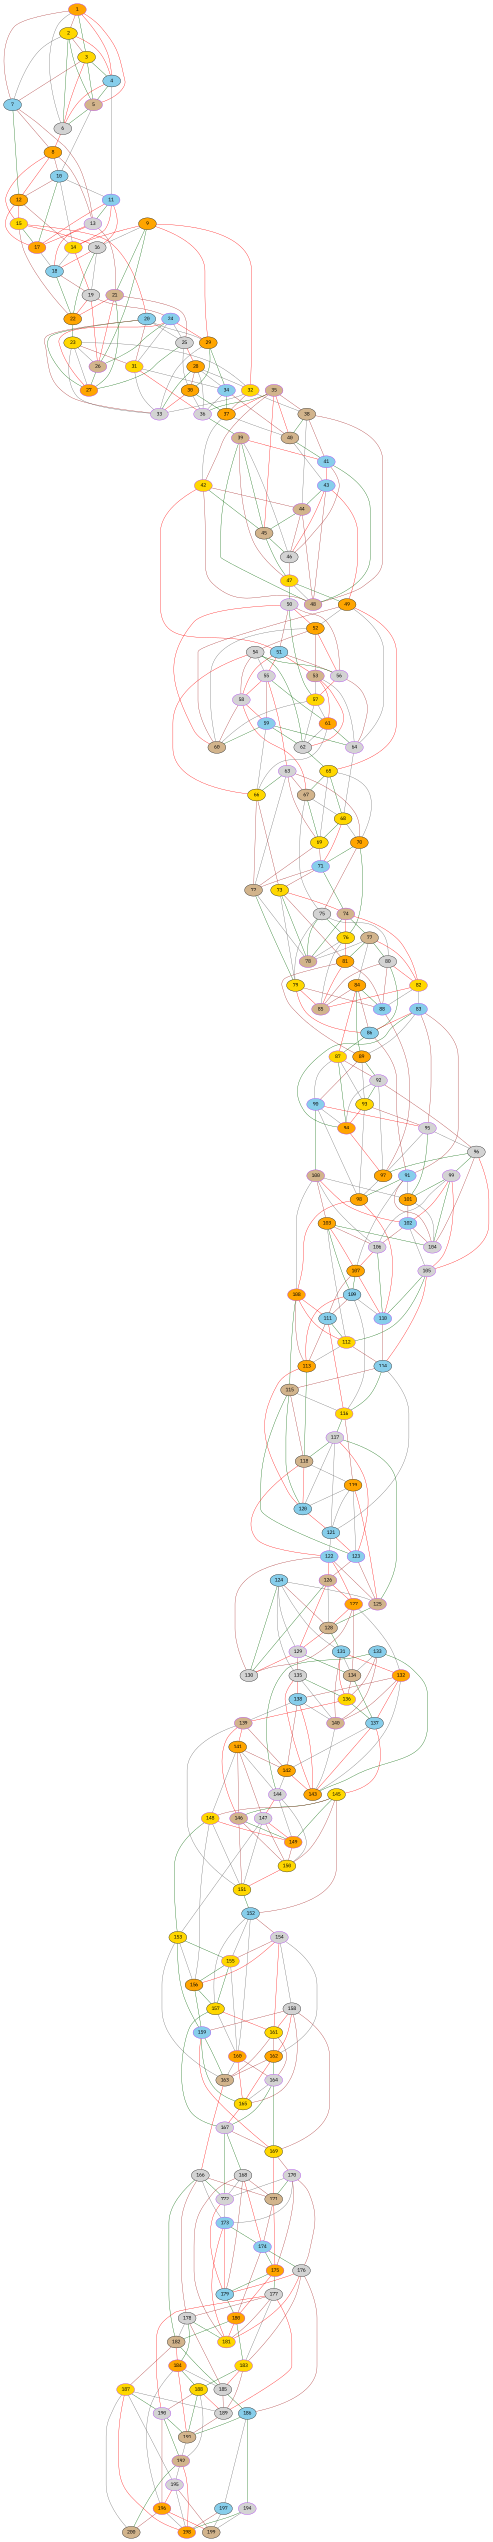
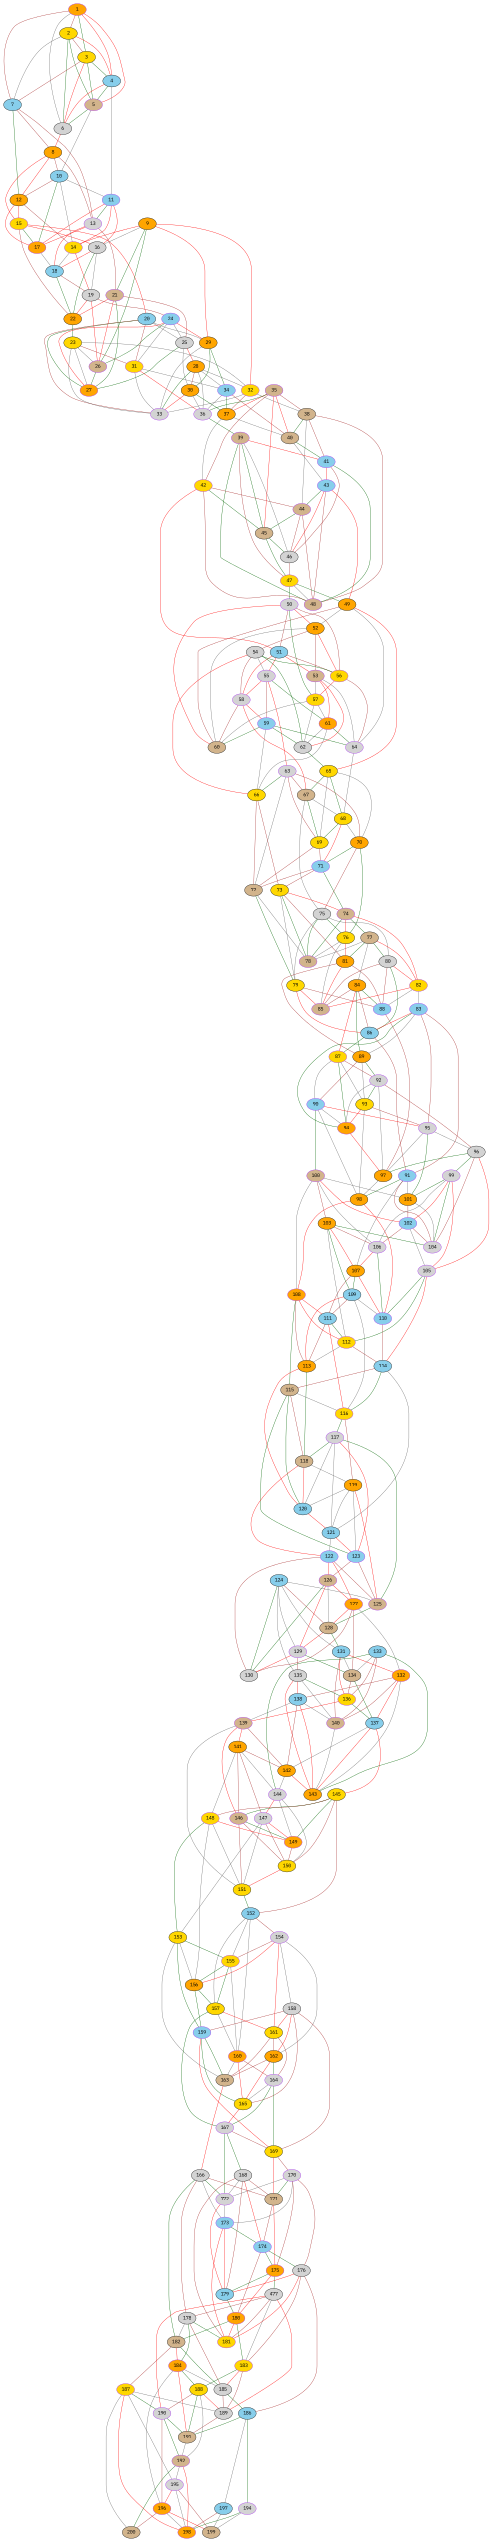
node "56": fillcolor lightgrey -> gold
node "177": label "177" -> "477"
